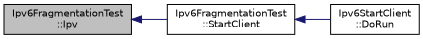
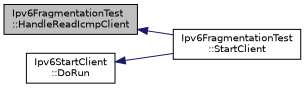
node "Ipv6FragmentationTest ::Ipv": label "Ipv6FragmentationTest ::Ipv" -> "Ipv6FragmentationTest ::HandleReadIcmpClient"
edge "Ipv6StartClient ::DoRun" -> "Ipv6FragmentationTest ::StartClient": reversed
